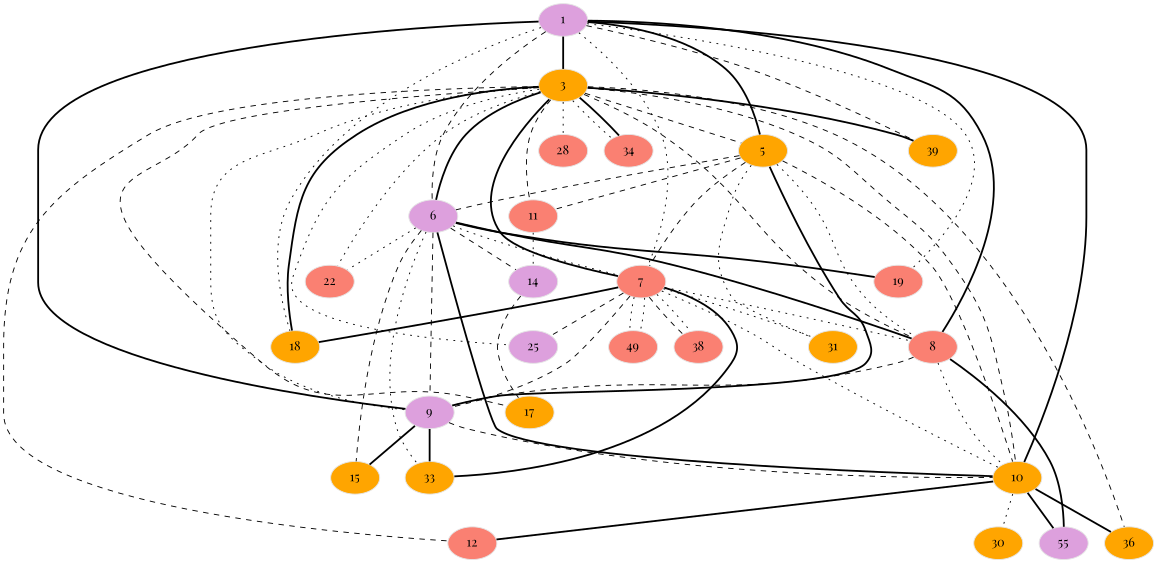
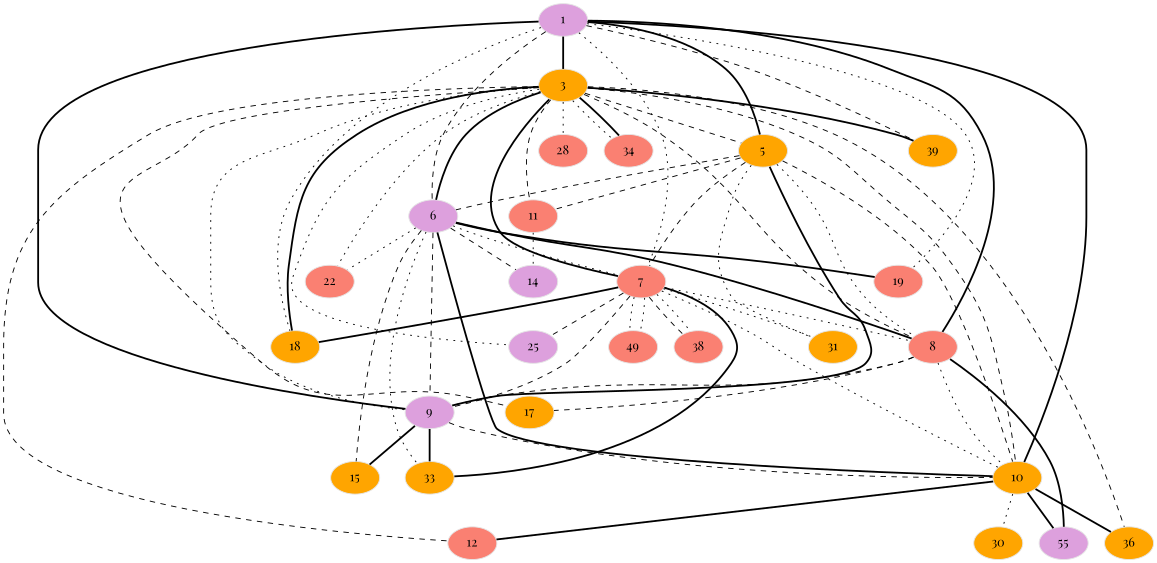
edge "14" -- "17": now "8" -- "17"
